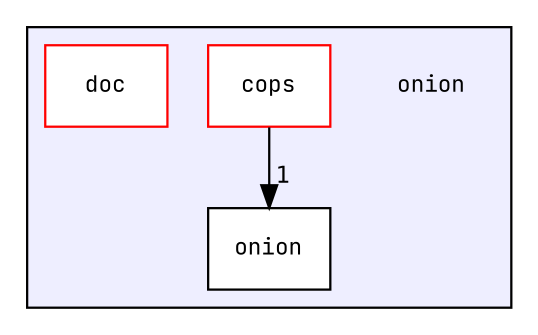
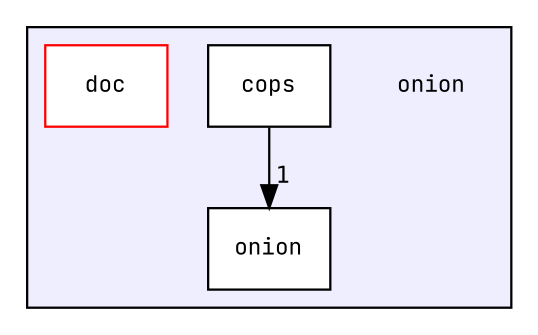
node "cops": color red -> black
